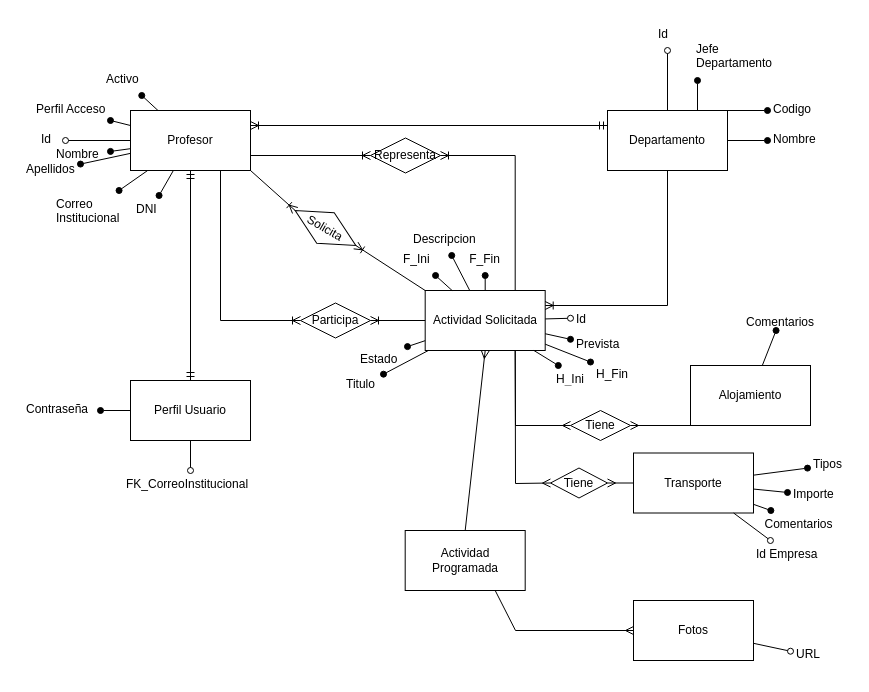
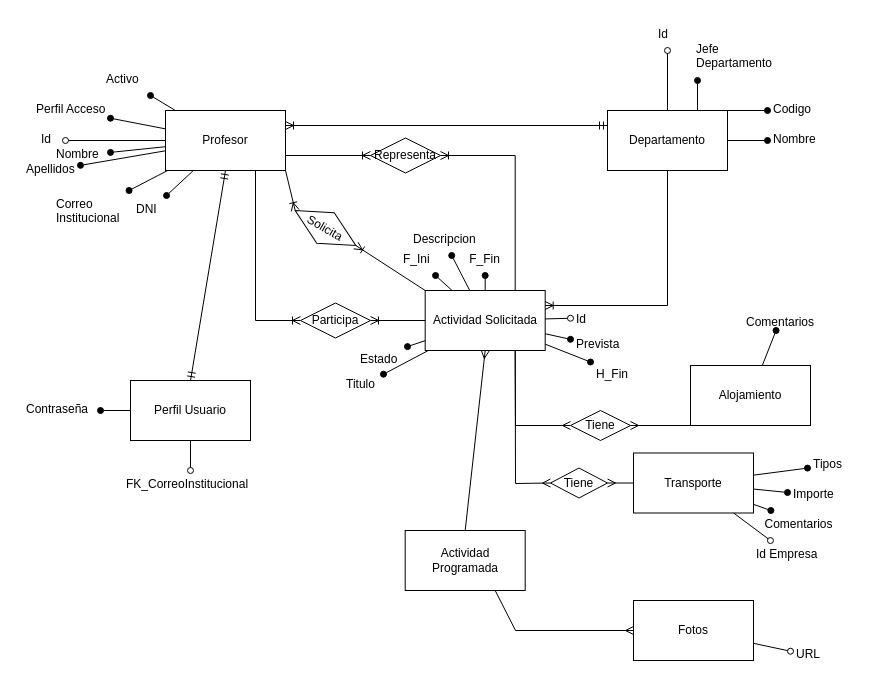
node "Profesor": moved (191, 141) -> (226, 141)
edge "Actividad Solicitada" -> "H_Ini": removed
node "H_Ini": removed
